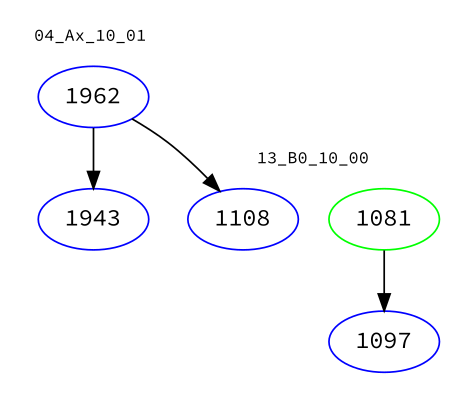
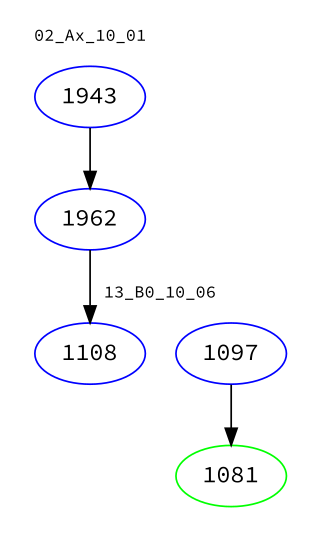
cluster "04_Ax_10_01": label "04_Ax_10_01" -> "02_Ax_10_01"
edge "1962" -> "1943": reversed
cluster "13_B0_10_00": label "13_B0_10_00" -> "13_B0_10_06"
edge "1081" -> "1097": reversed
